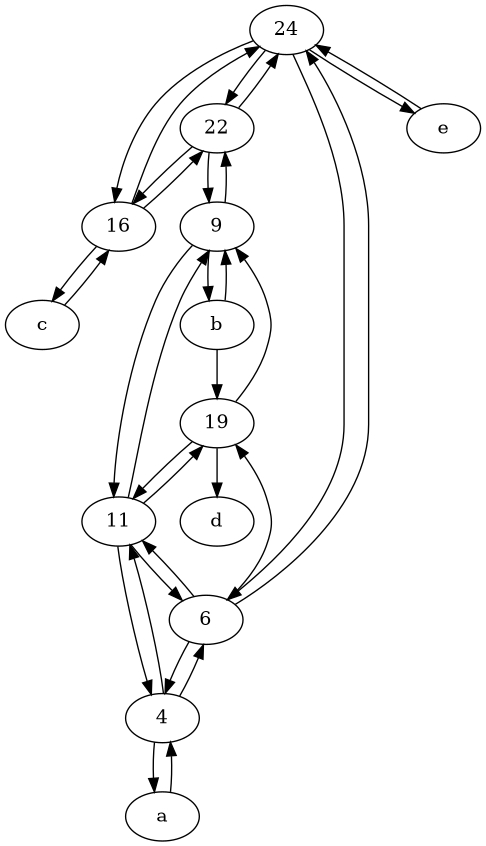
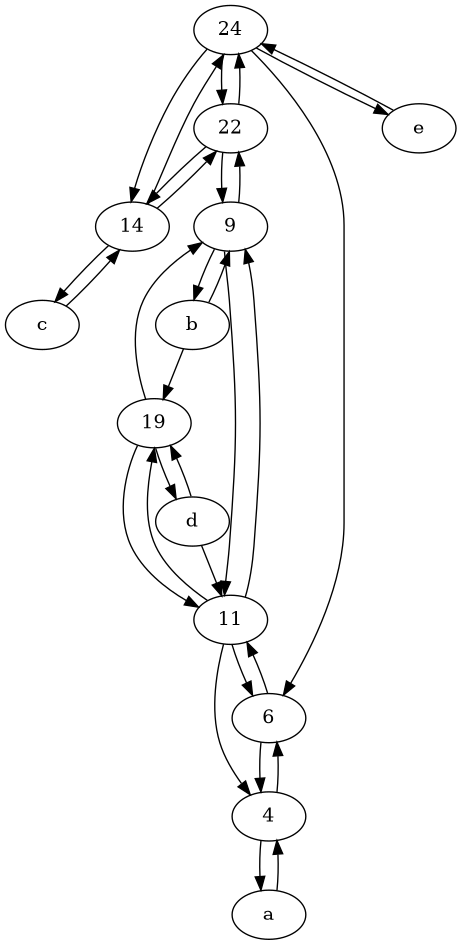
node "16": label "16" -> "14"
edge "6" -> "24": removed
edge "6" -> "19": now "d" -> "19"
edge "4" -> "11": now "d" -> "11"
